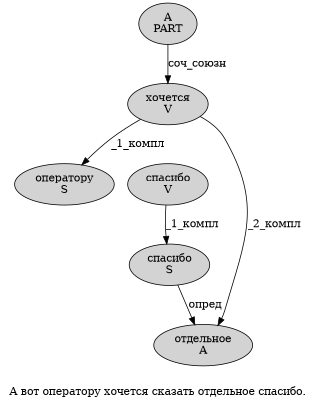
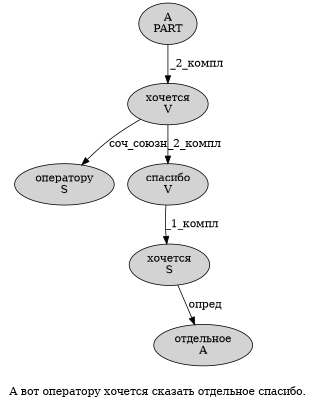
edge "А PART" -> "хочется V": label "соч_союзн" -> "_2_компл"
edge "хочется V" -> "оператору S": label "_1_компл" -> "соч_союзн"
edge "хочется V" -> "отдельное A": now "хочется V" -> "спасибо V"
node "спасибо S": label "спасибо S" -> "хочется S"
